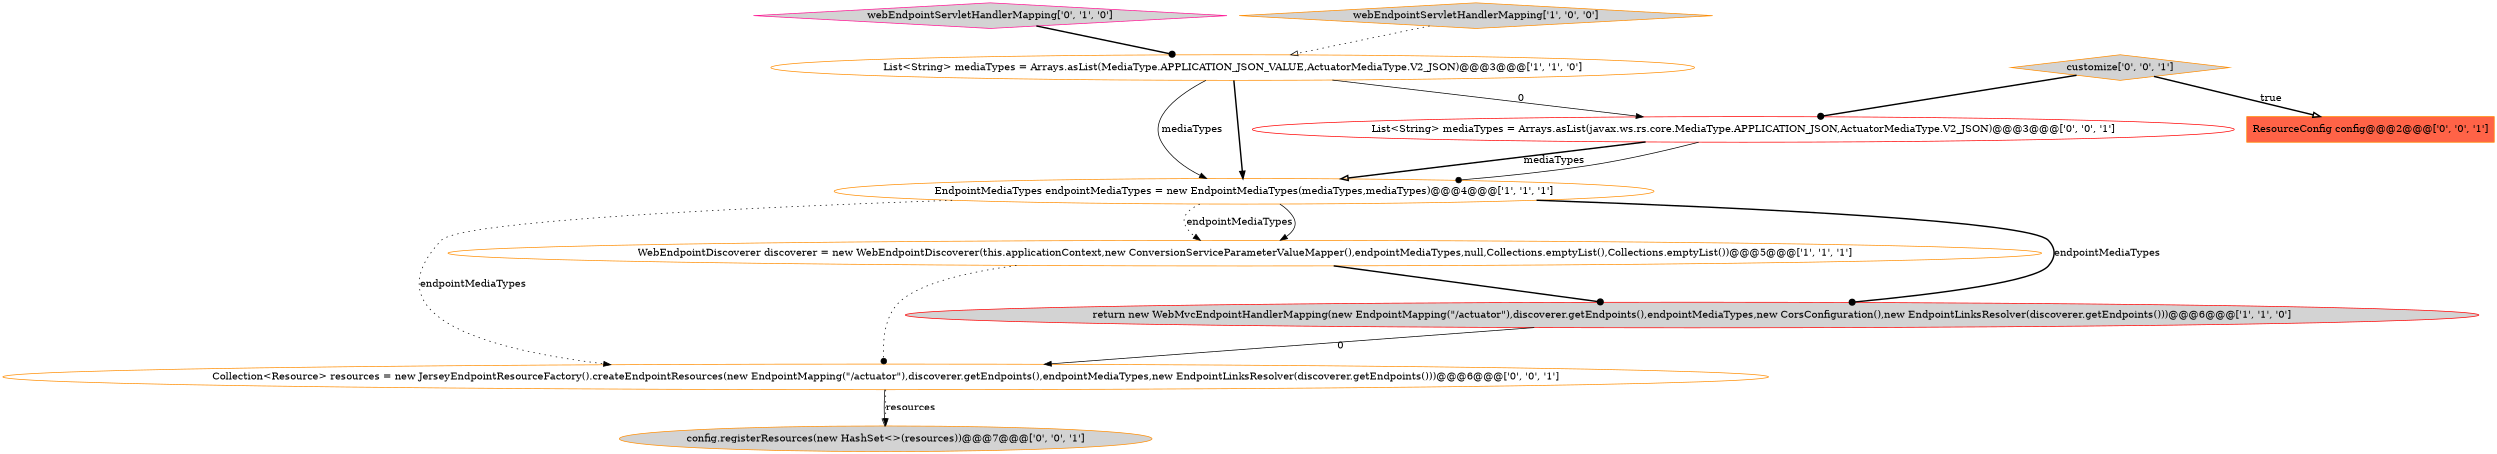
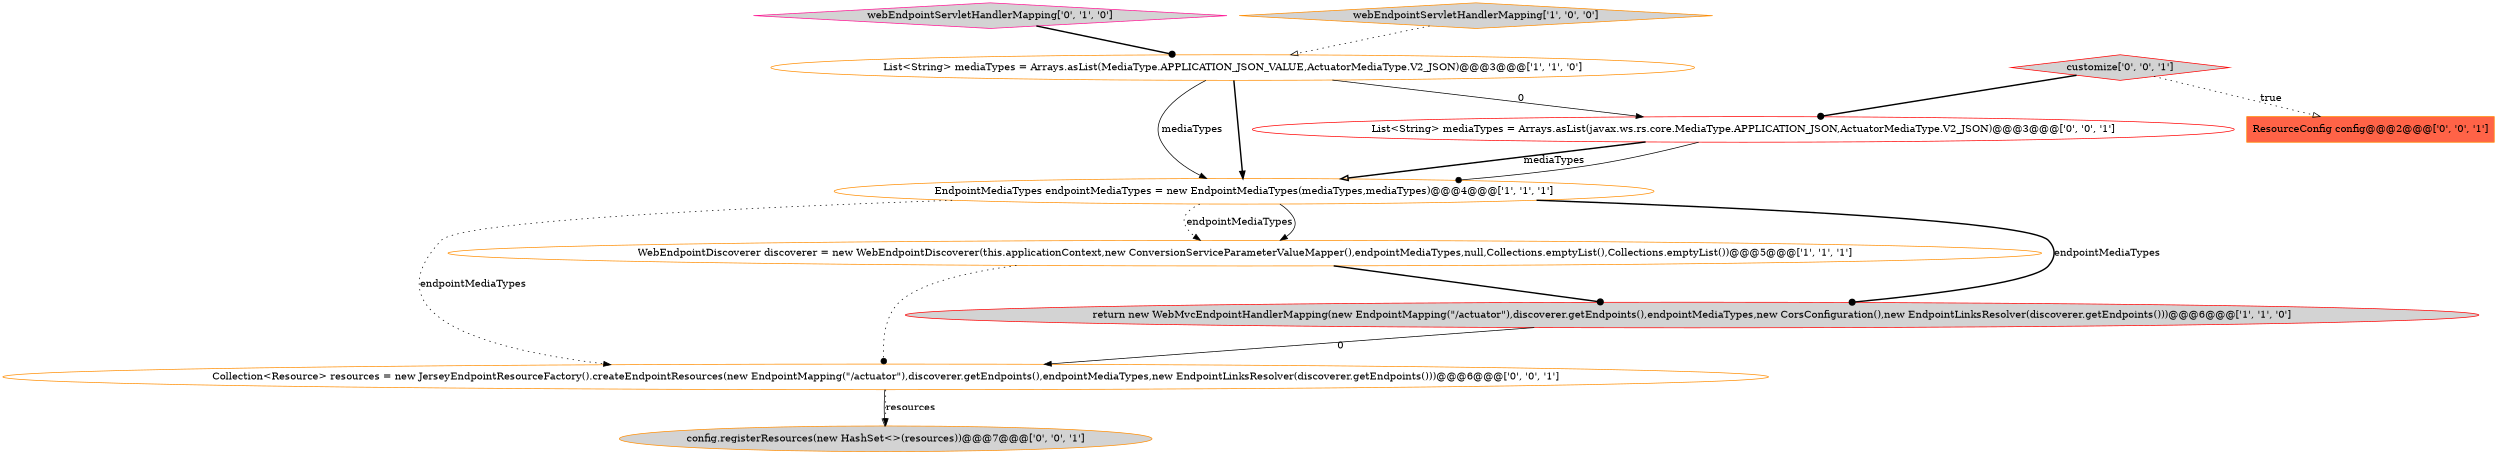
node "customize['0', '0', '1']": color darkorange -> red
edge "customize['0', '0', '1']" -> "ResourceConfig config@@@2@@@['0', '0', '1']": style bold -> dotted
